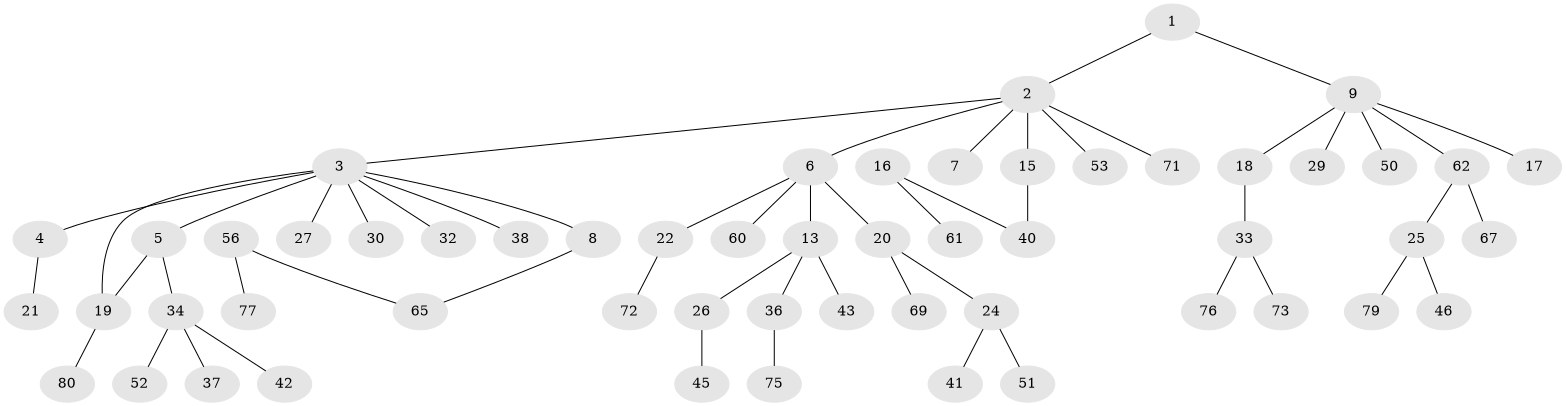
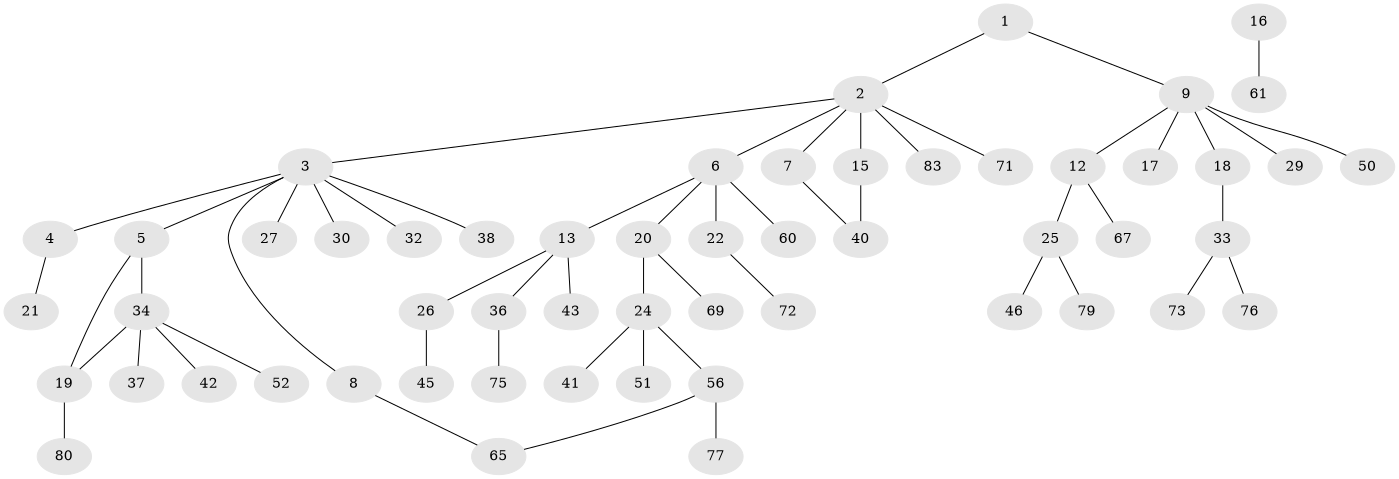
node "53": label "53" -> "83"
node "62": label "62" -> "12"
edge "16" -- "40": now "7" -- "40"
edge "3" -- "19": now "34" -- "19"
edge "24" -- "56": added
